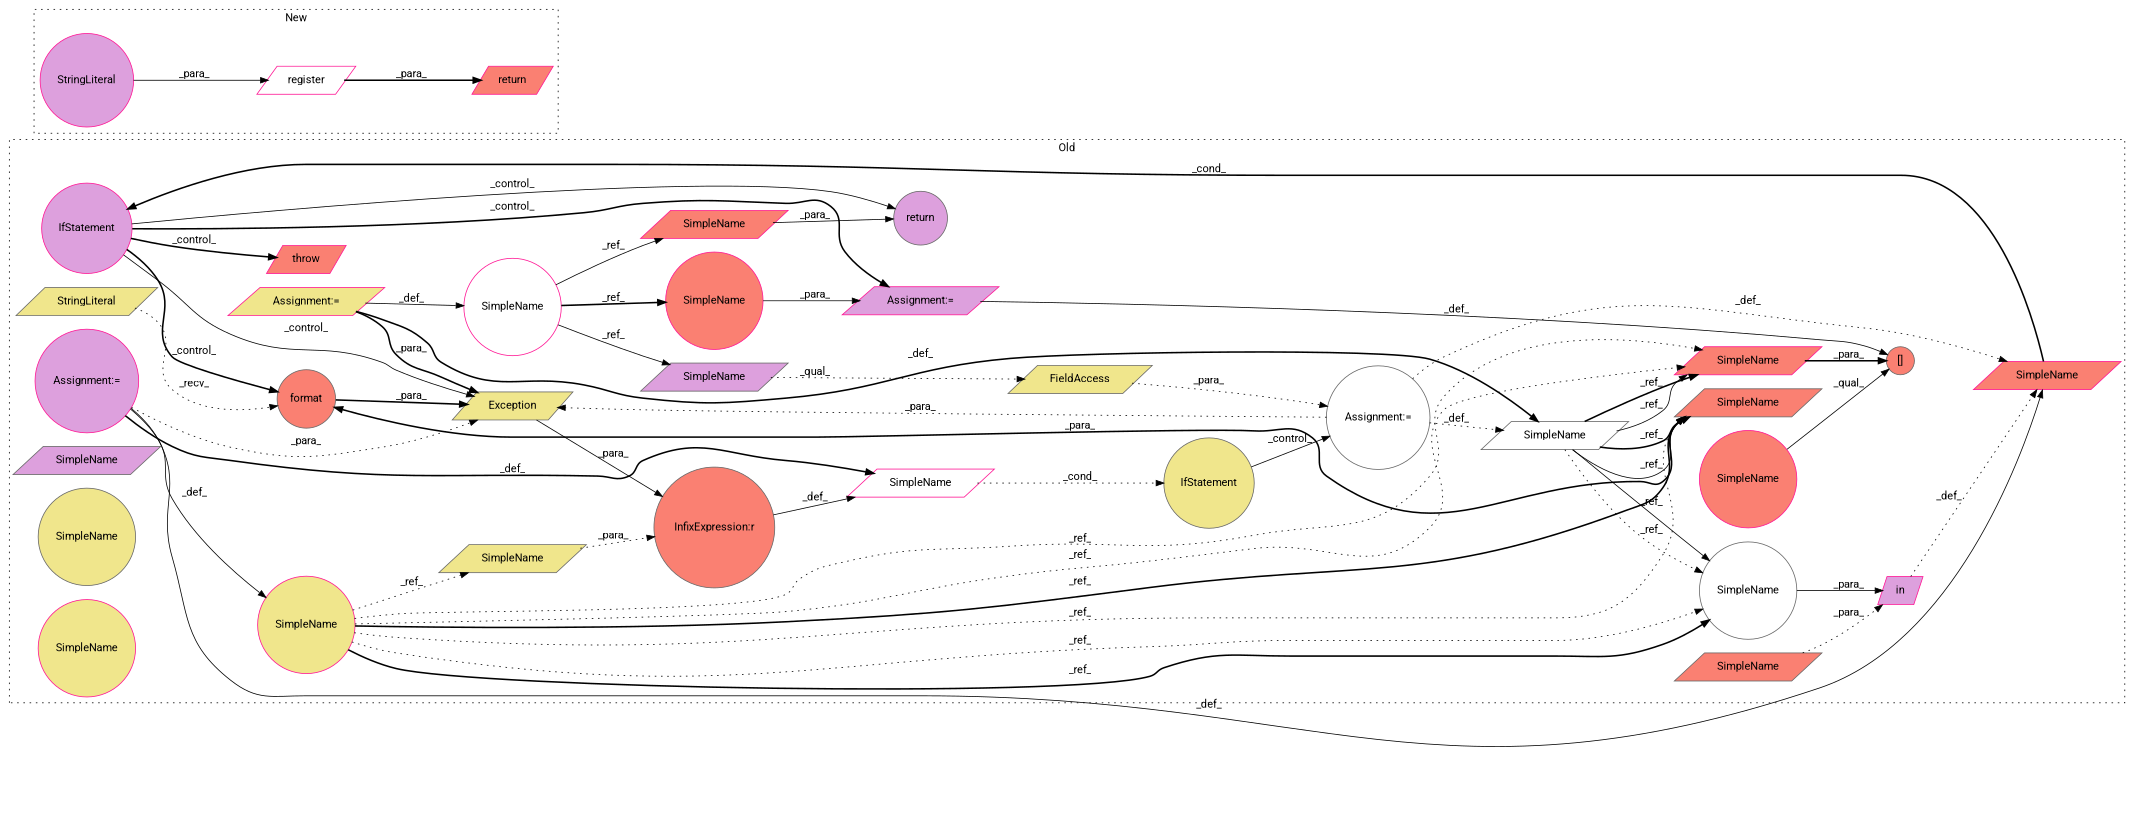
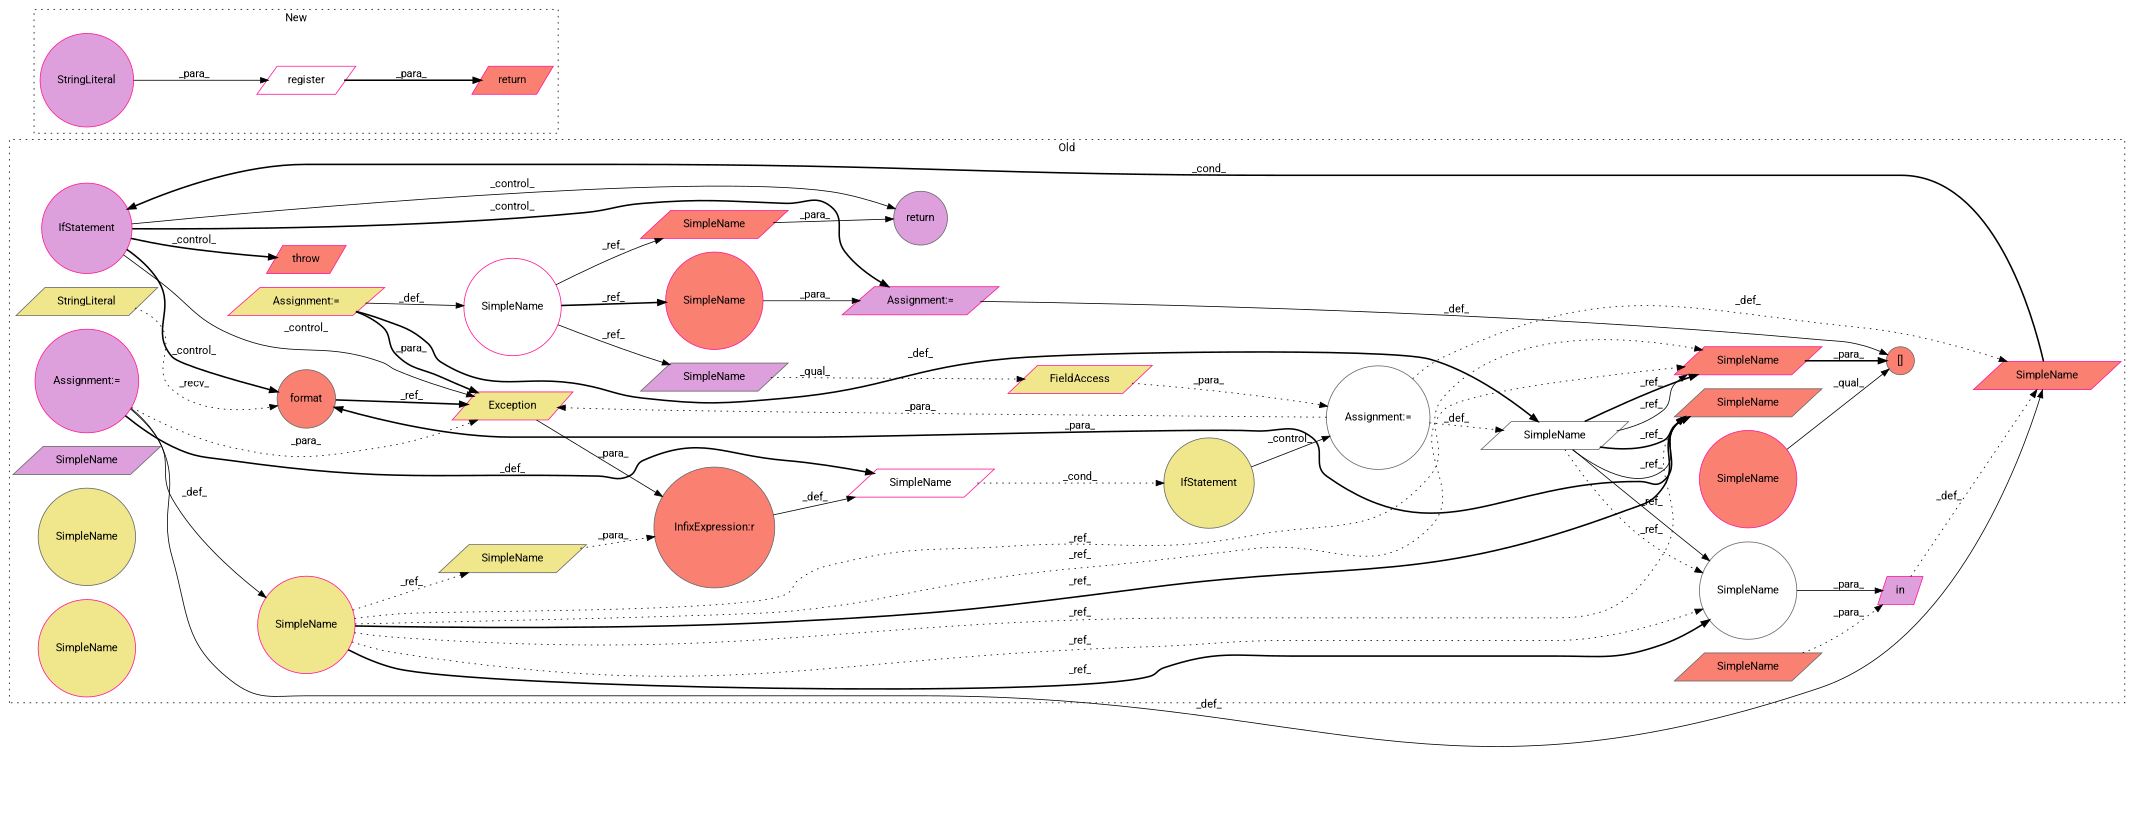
node "FieldAccess": color gray40 -> deeppink
edge "format" -> "Exception": label "_para_" -> "_ref_"
node "Exception": color gray40 -> deeppink
